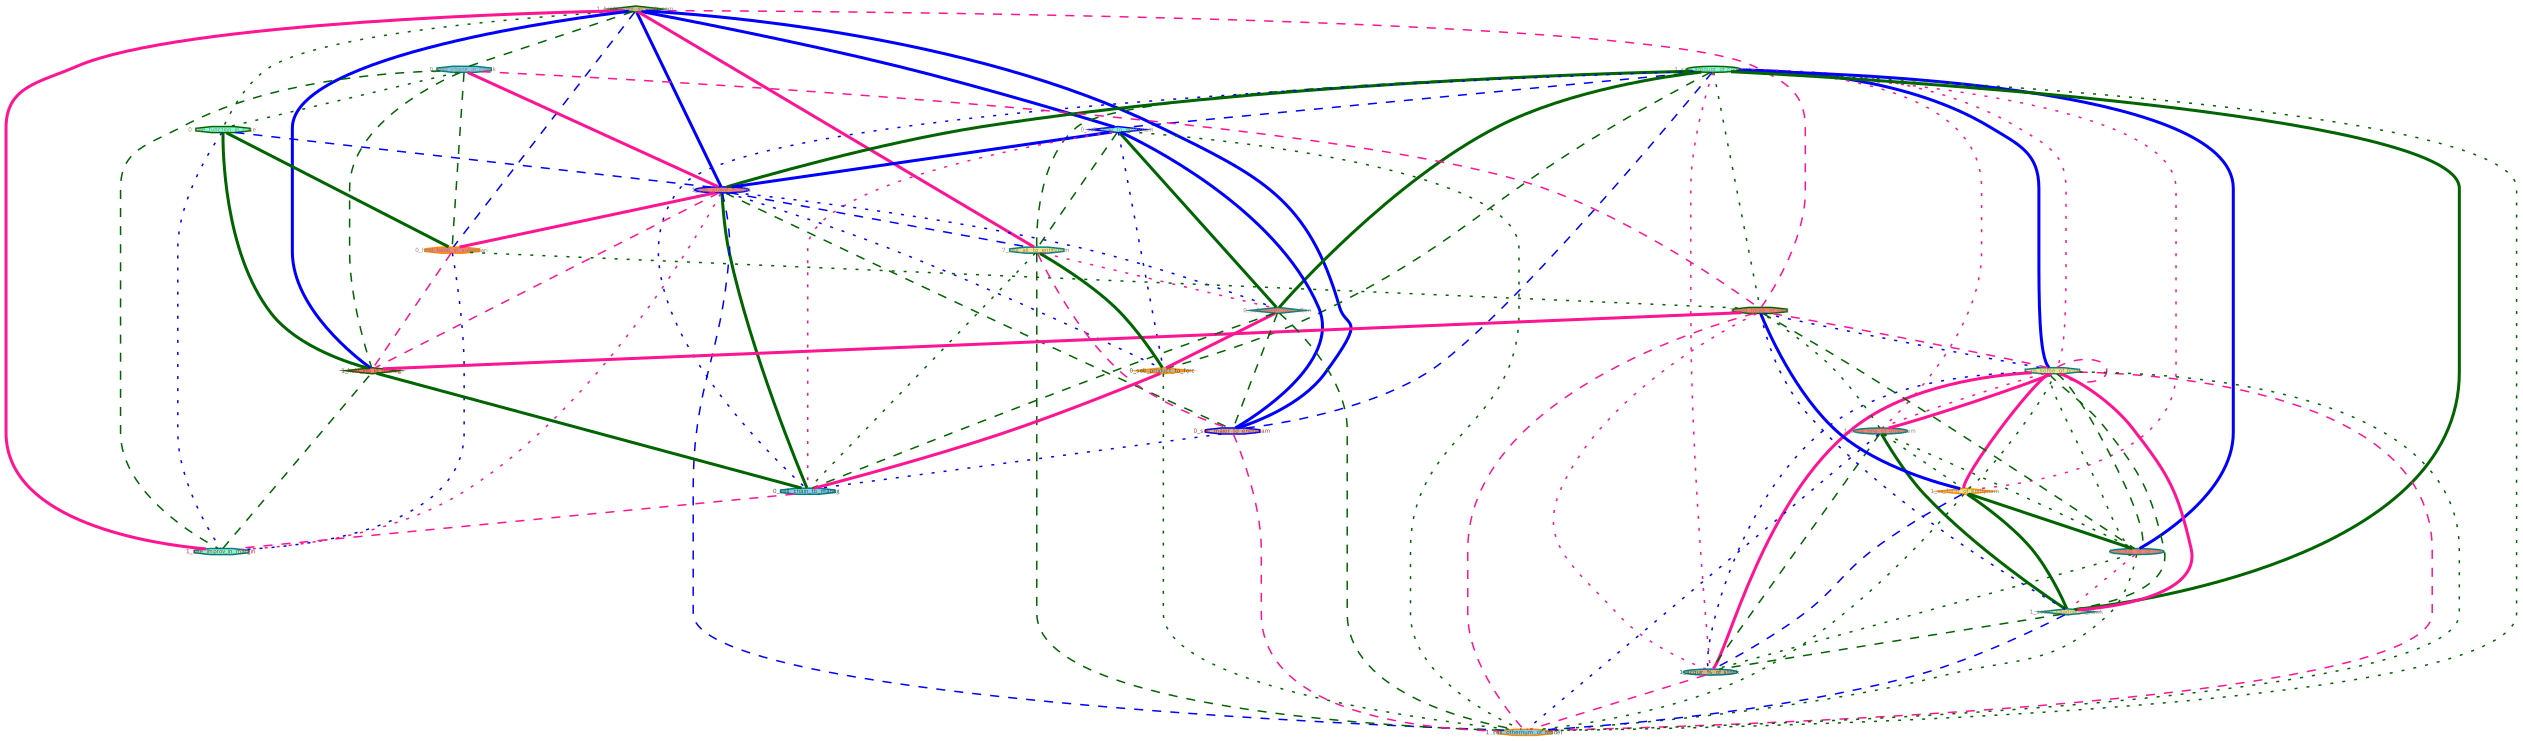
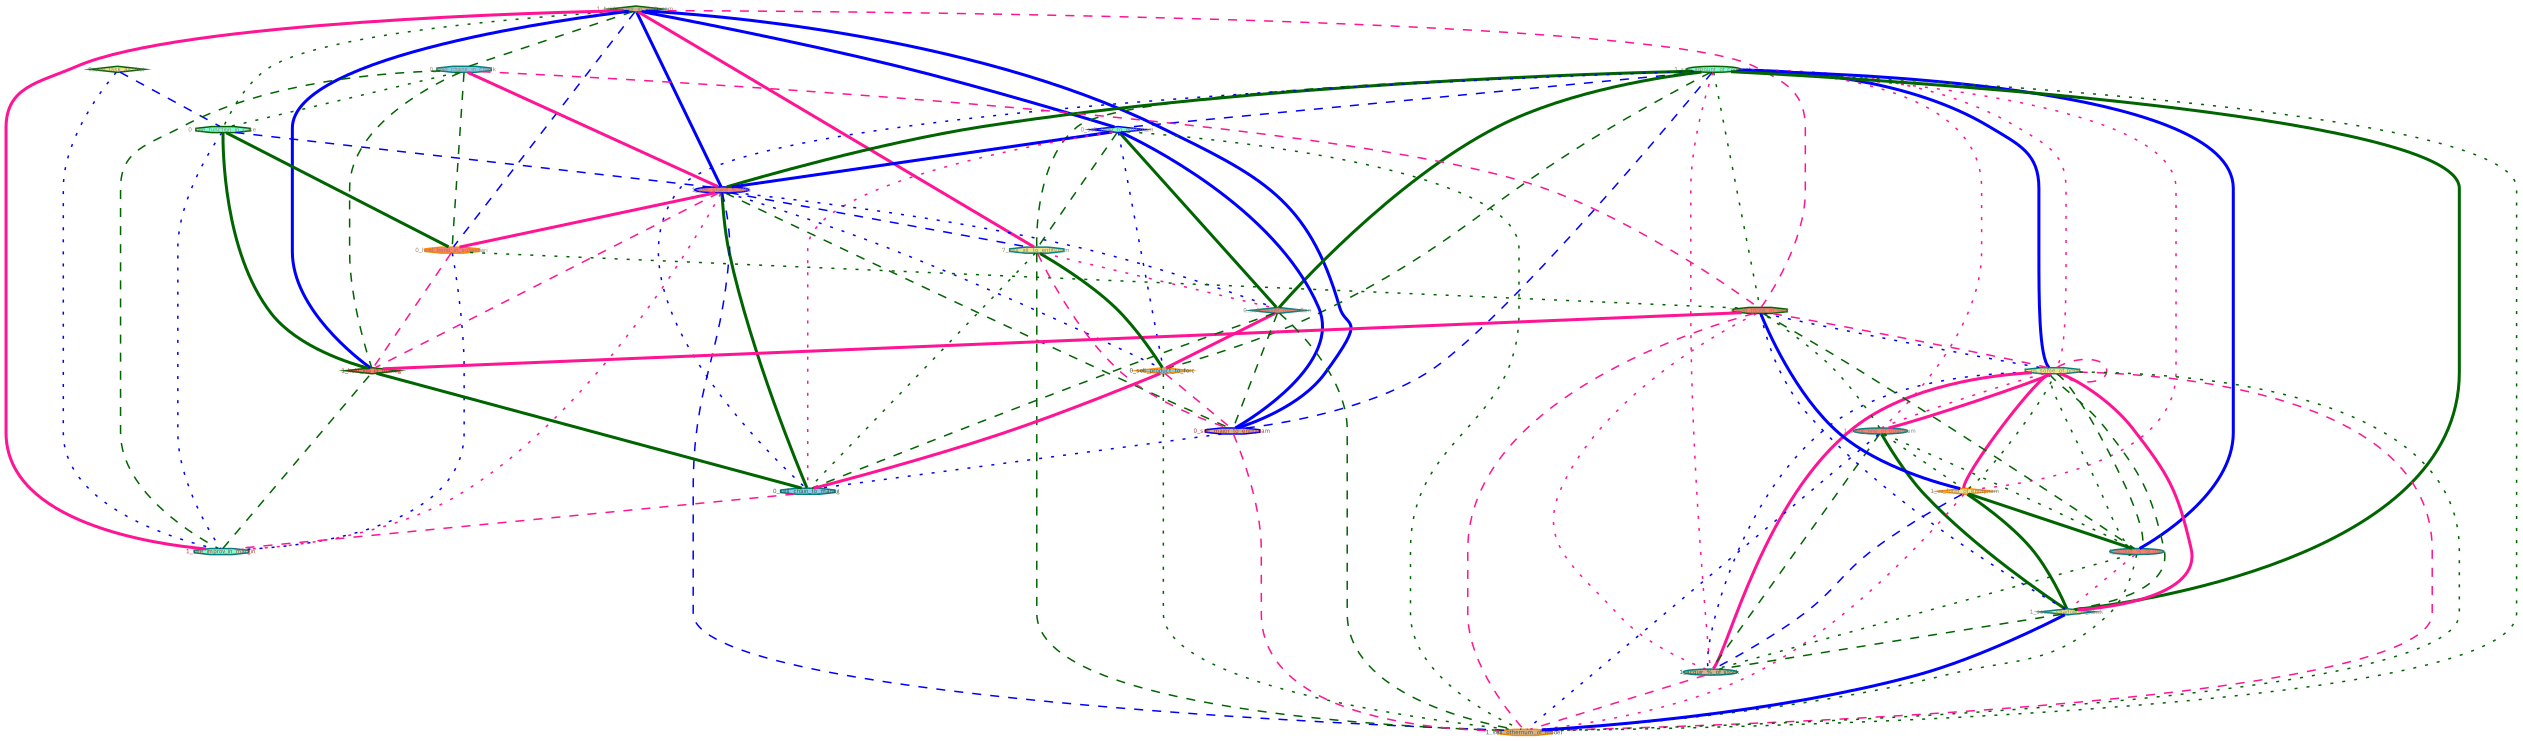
node "0_see_task_as_that": added
node "0_sell_product_to_forc": fillcolor tan -> skyblue
edge "0_sell_product_to_forc" -- "0_sell_major_to_entitynam": added
edge "1_us_form_of_entitynam" -- "1_sell_othernum_of_model": color darkgreen -> deeppink
edge "1_seem_shadow_of_hawk" -- "1_sell_othernum_of_model": style dashed -> bold
node "1_sell_othernum_of_model": fillcolor skyblue -> tan
